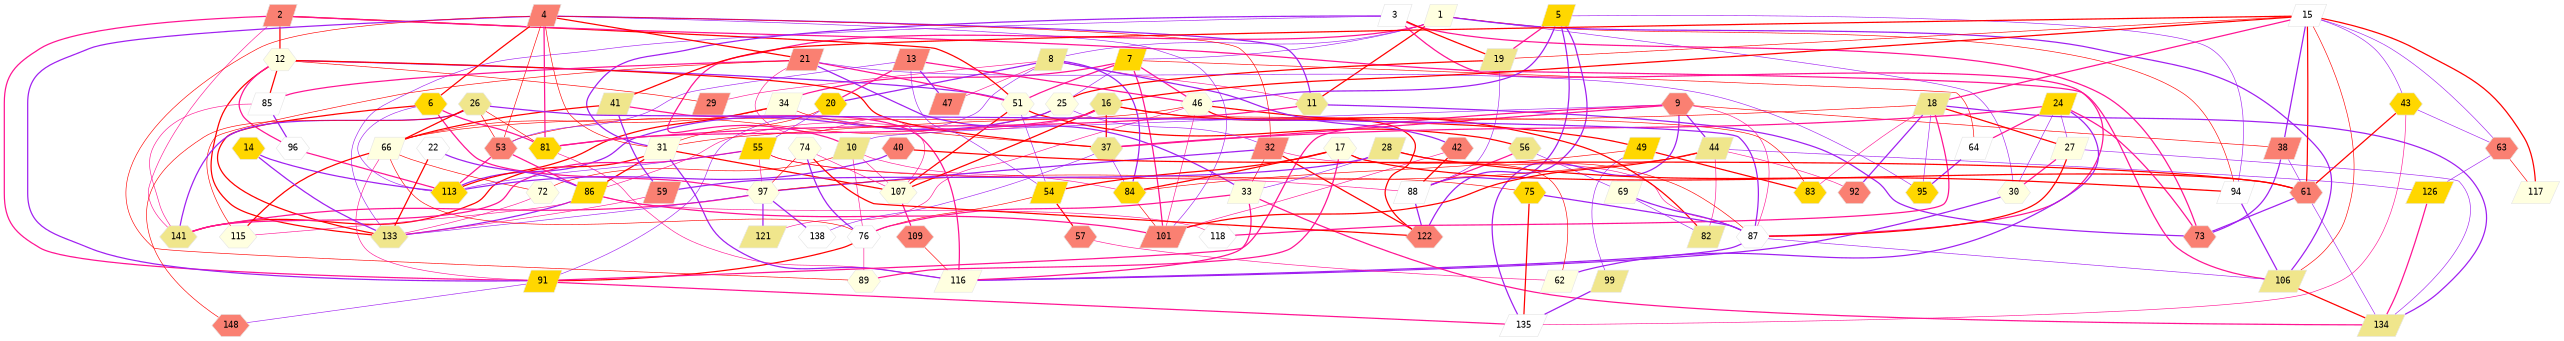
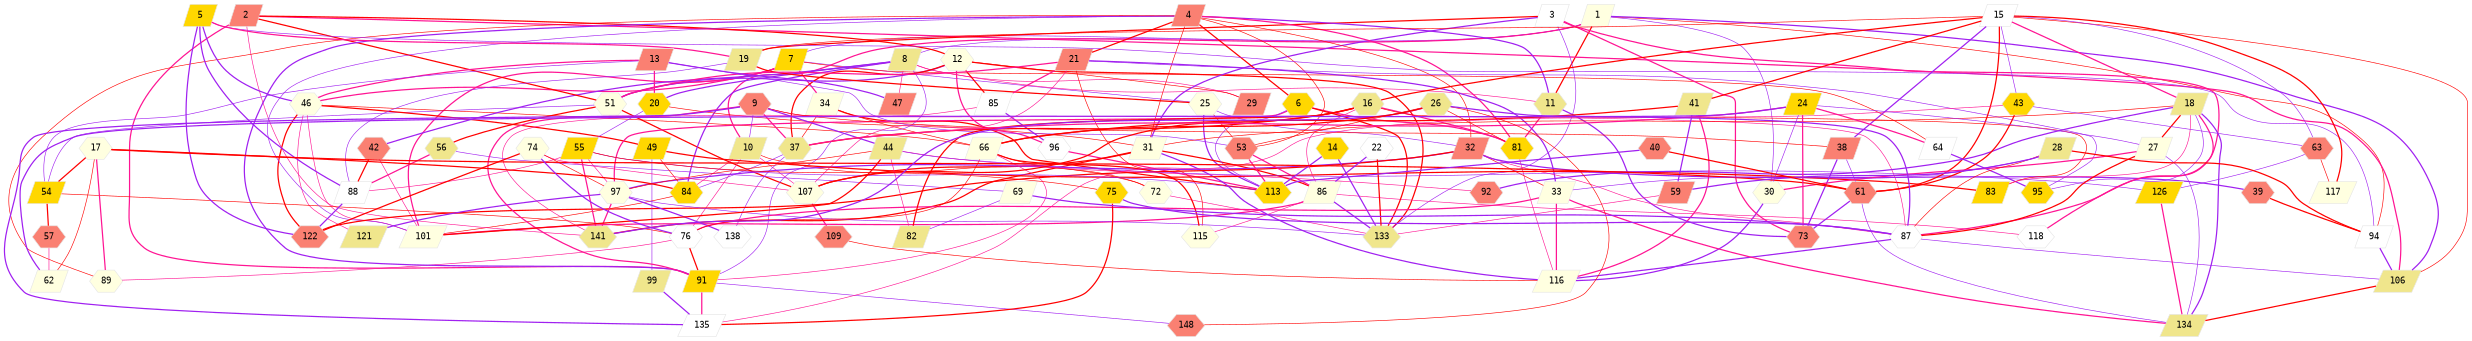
node "86": fillcolor gold -> lightyellow
node "83": shape hexagon -> parallelogram
node "39": added
node "101": fillcolor salmon -> lightyellow
